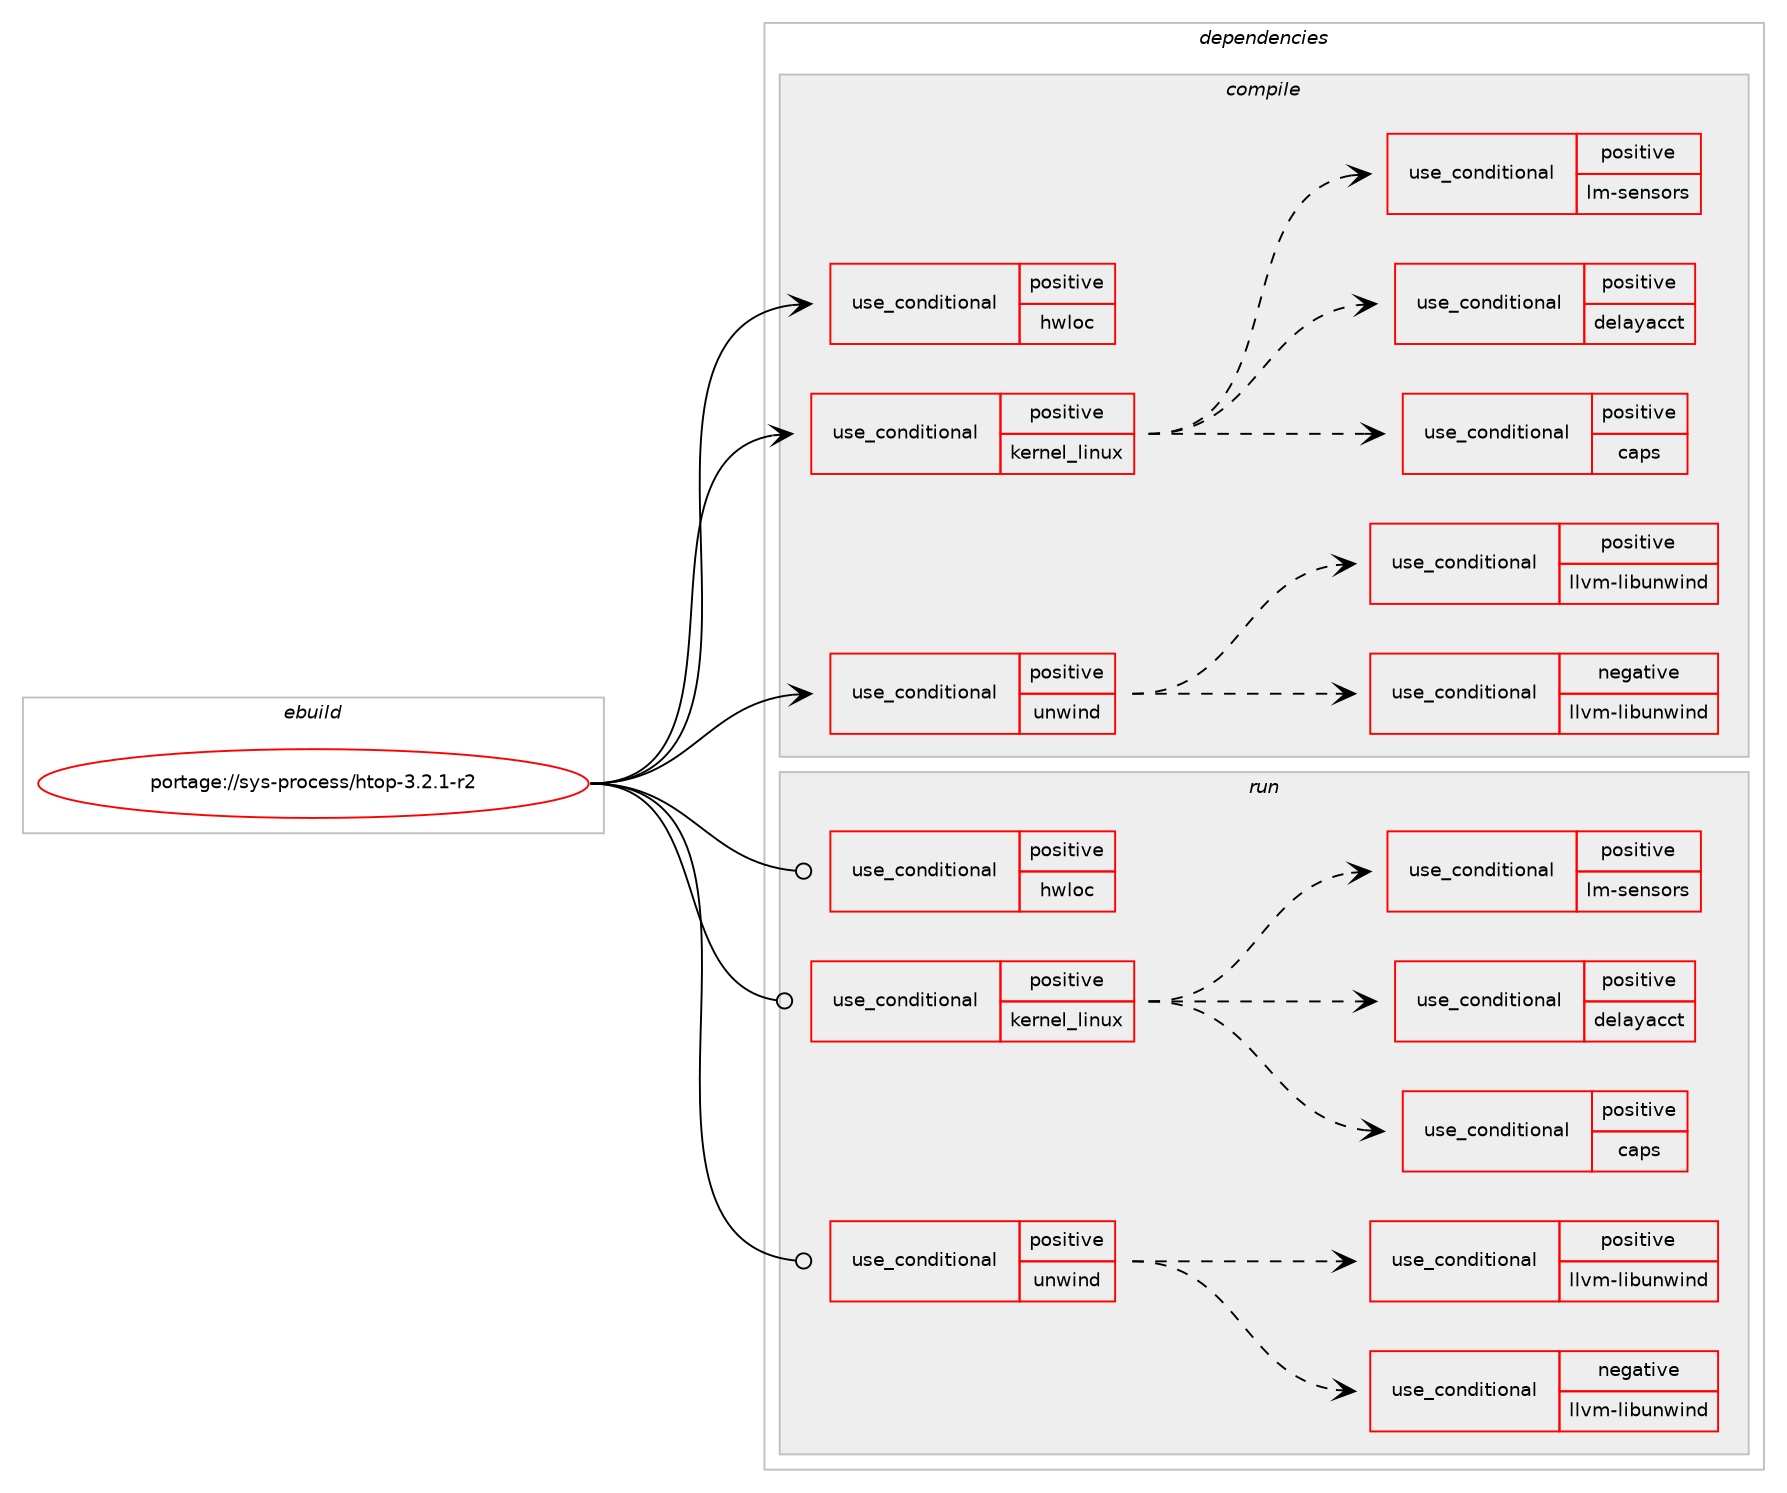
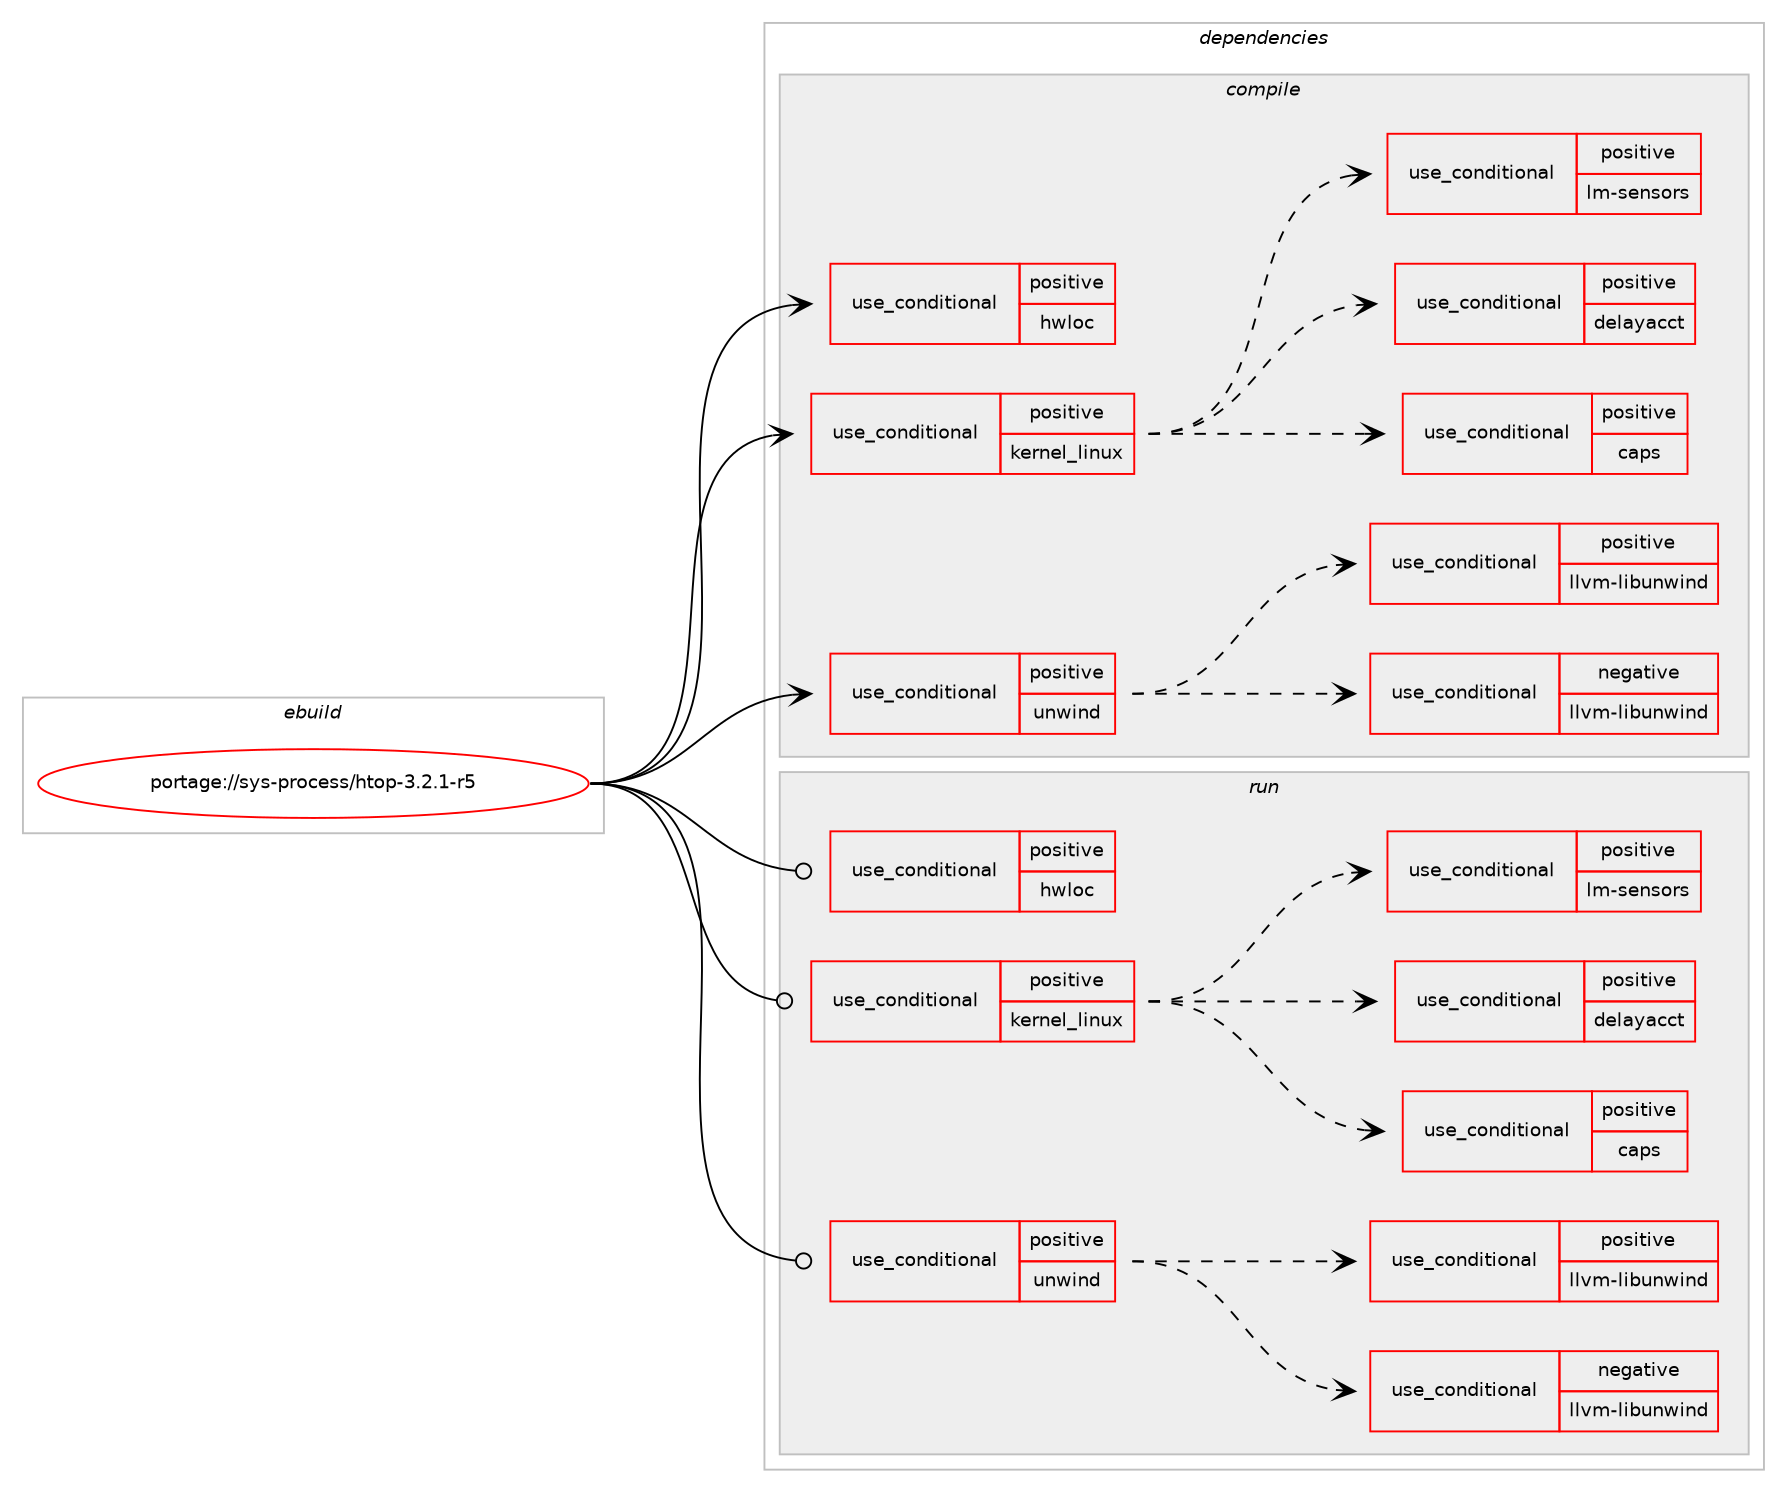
node "portage://sys-process/htop-3.2.1-r2": label "portage://sys-process/htop-3.2.1-r2" -> "portage://sys-process/htop-3.2.1-r5"
